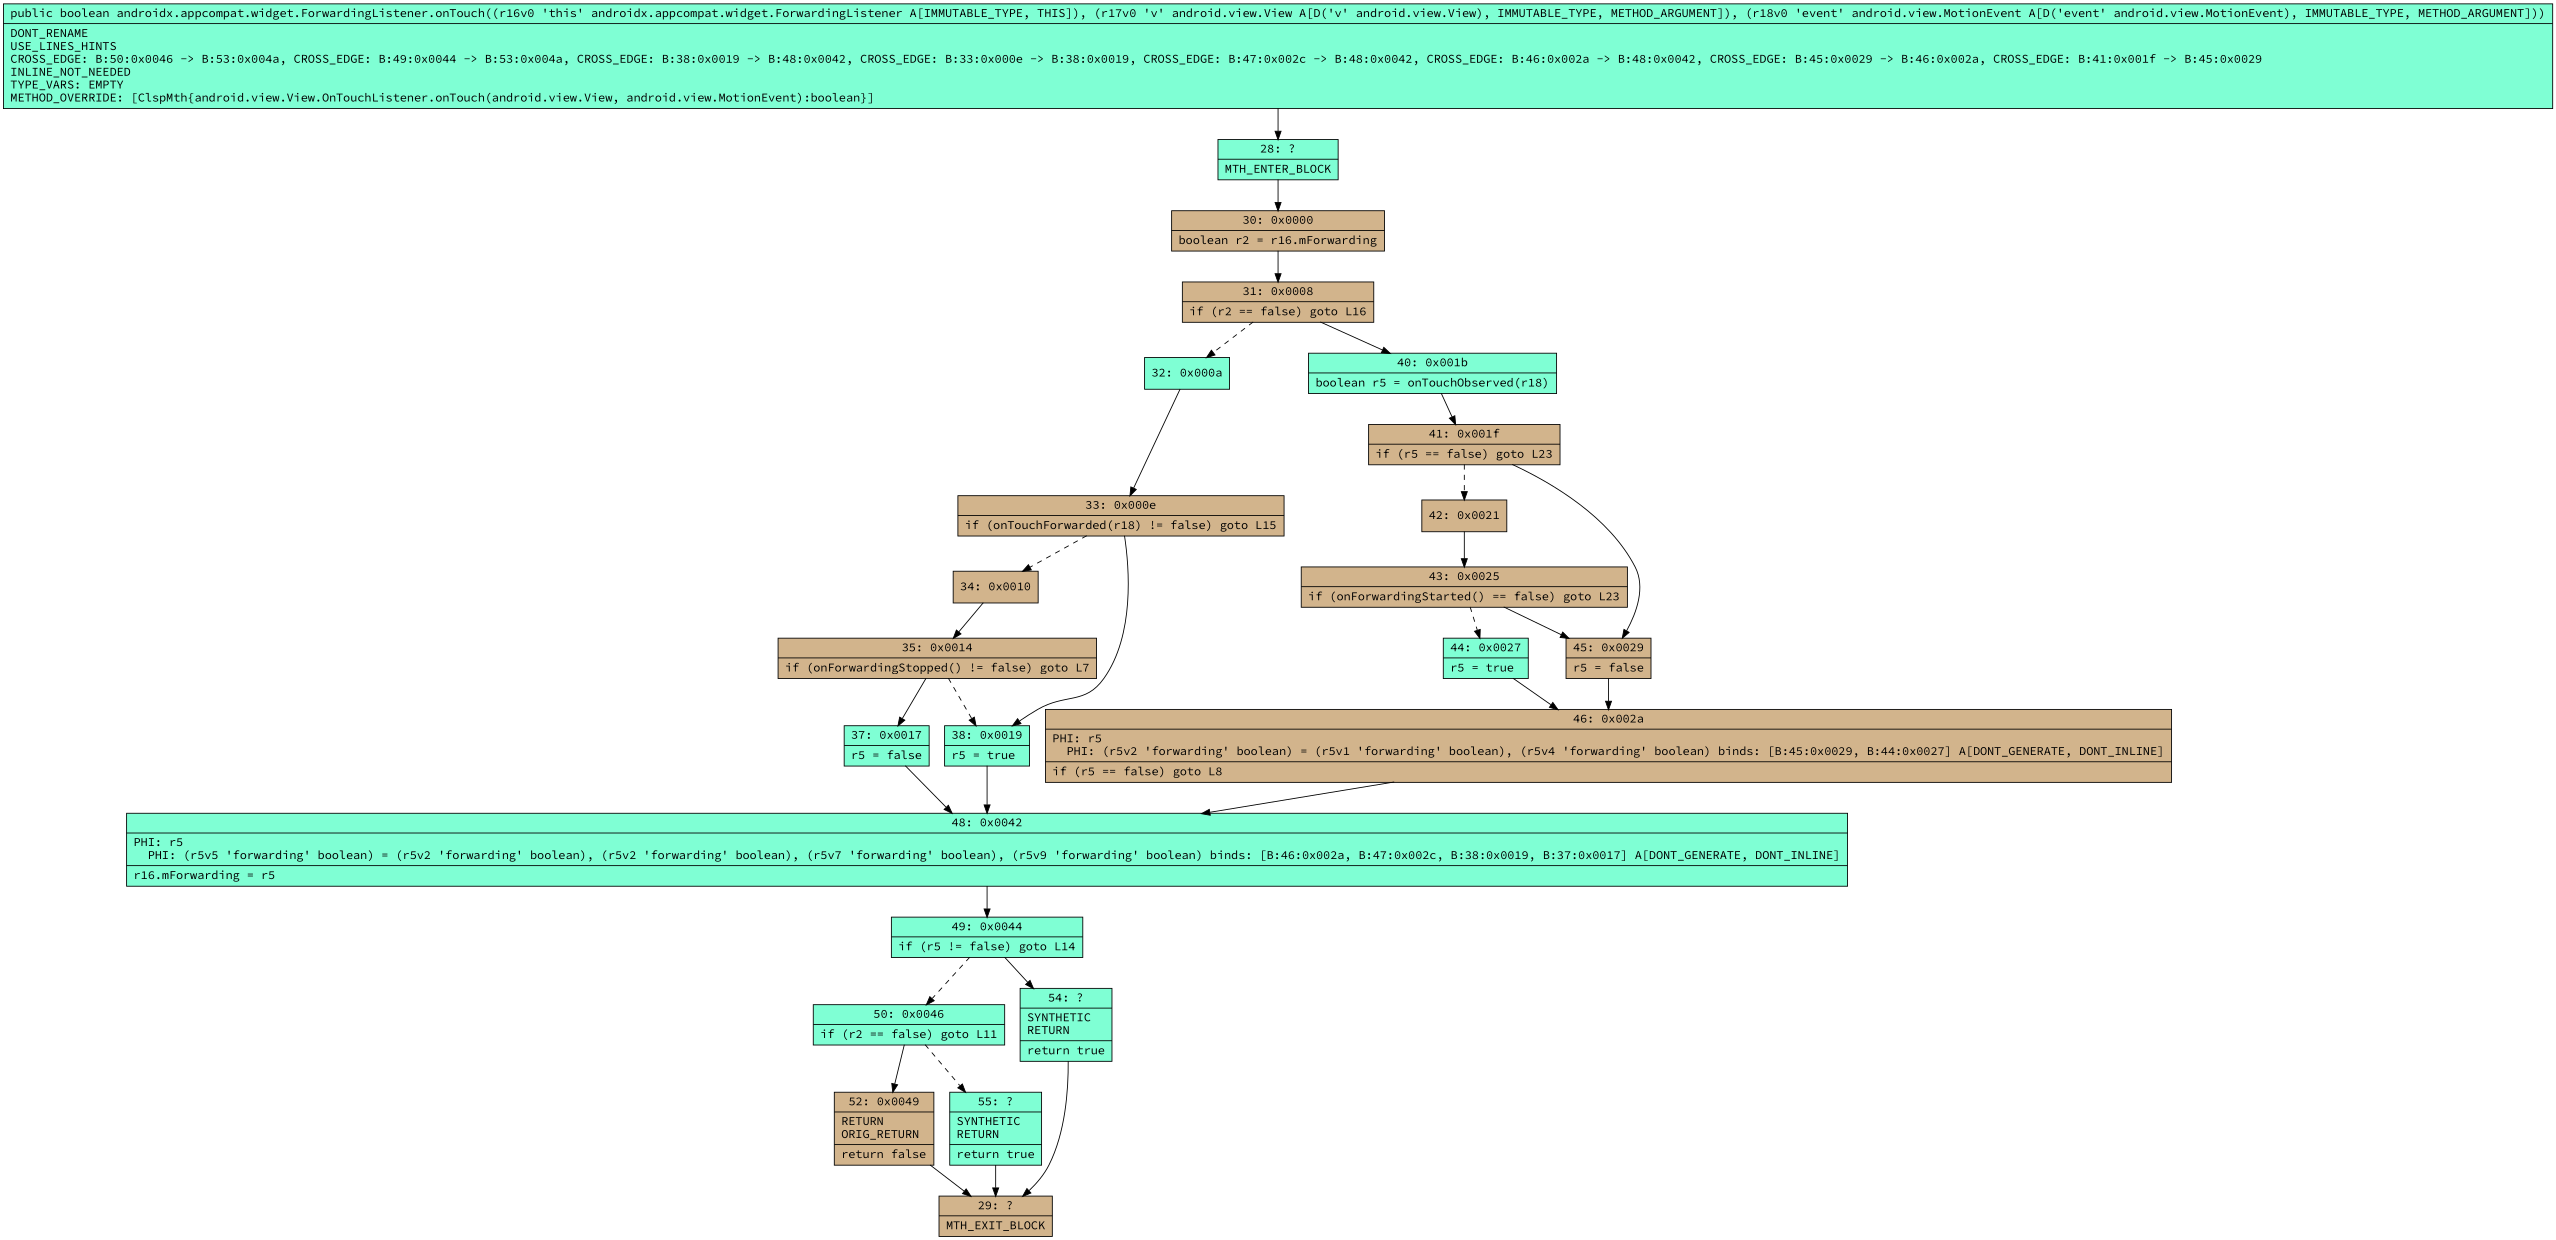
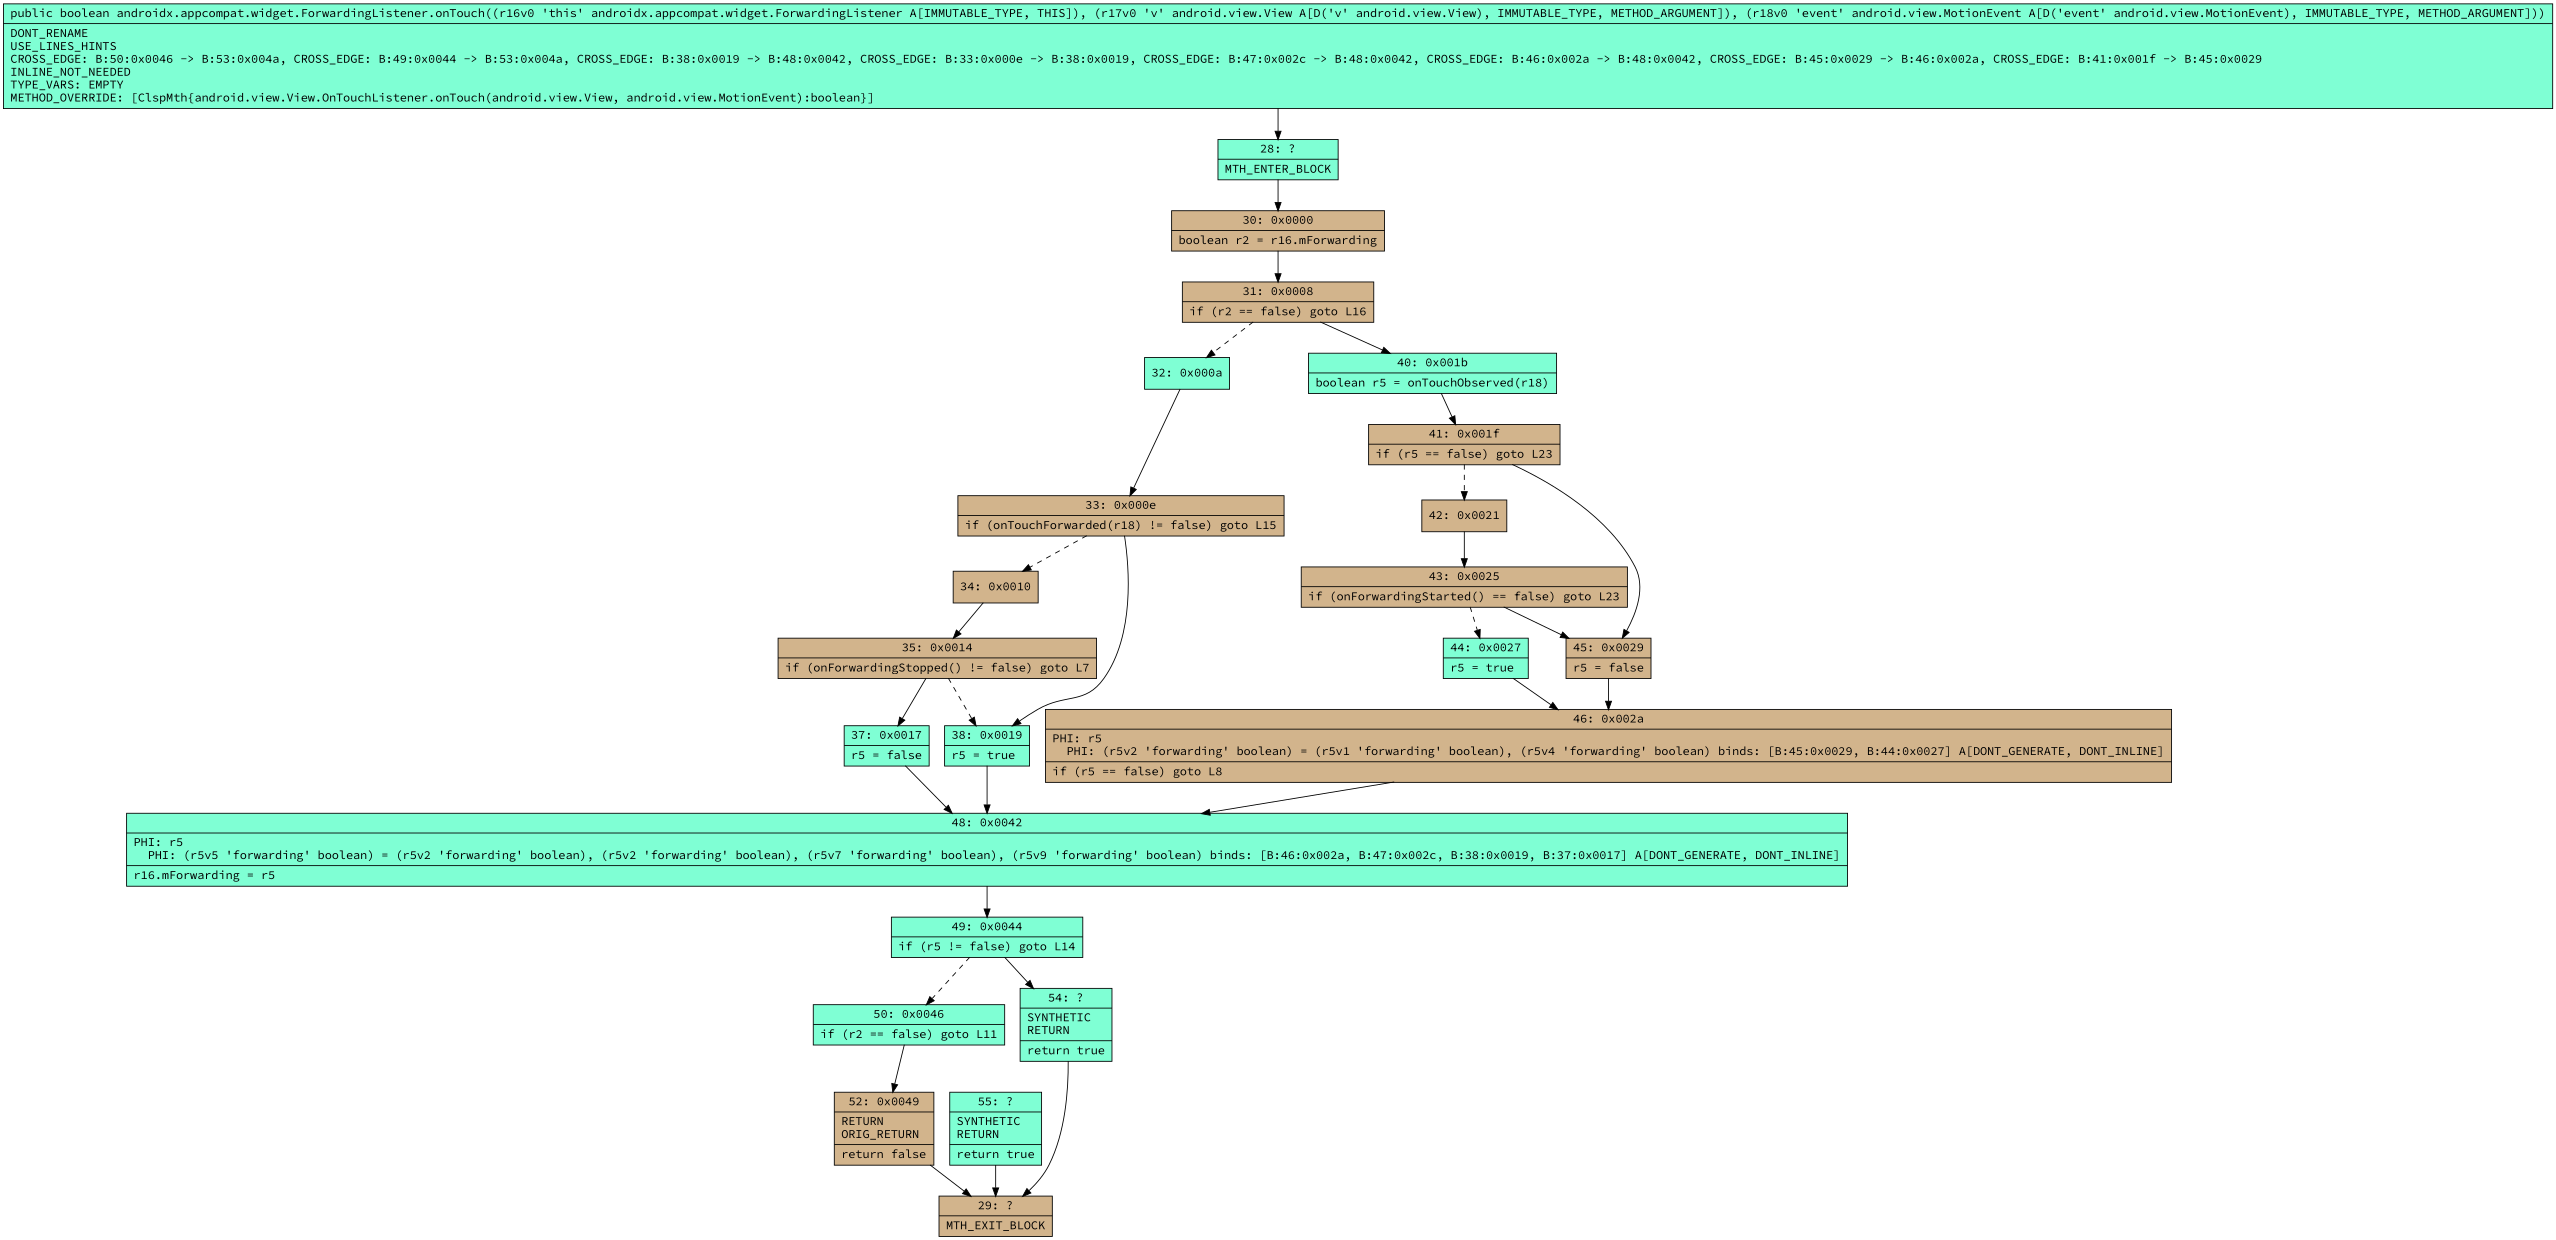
edge "50: 0x0046" -> "55: ?": removed
